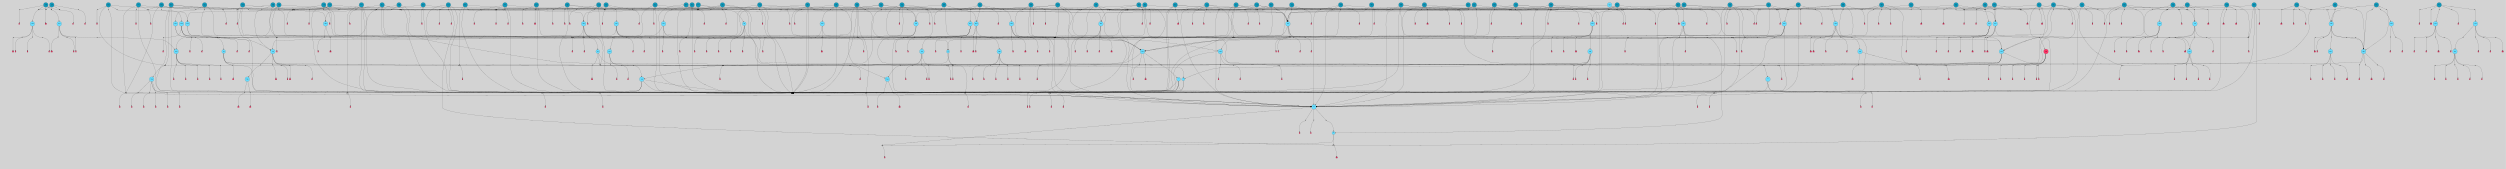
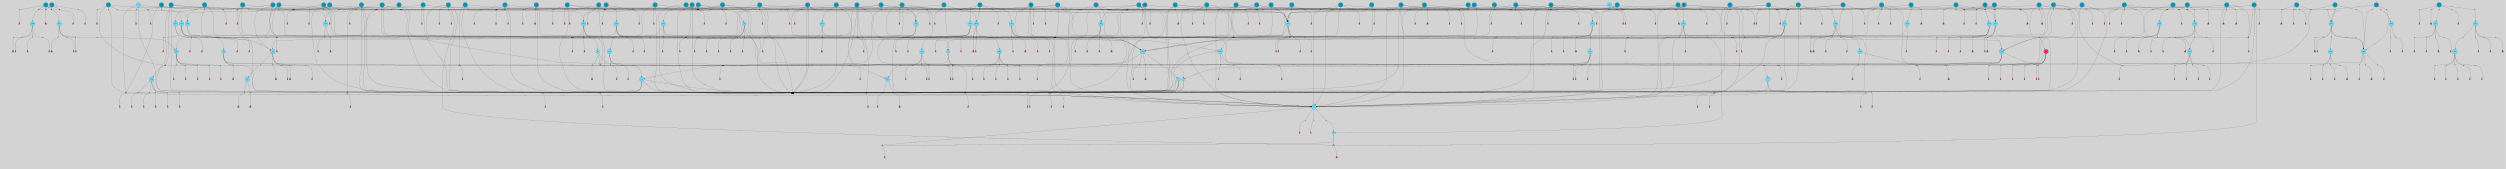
node "T742": fillcolor #1199bb -> #66ddff
node "T329": added
